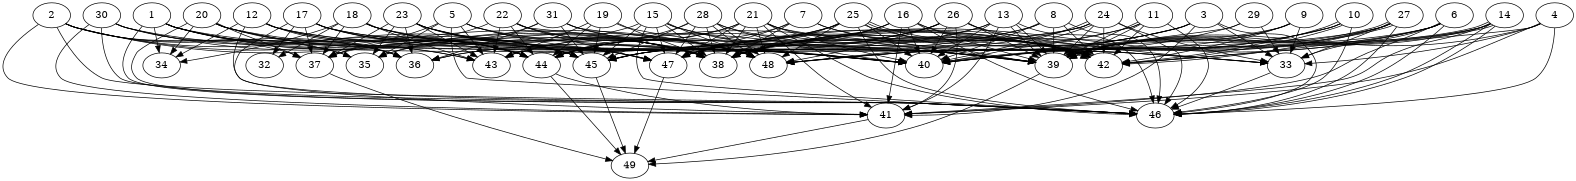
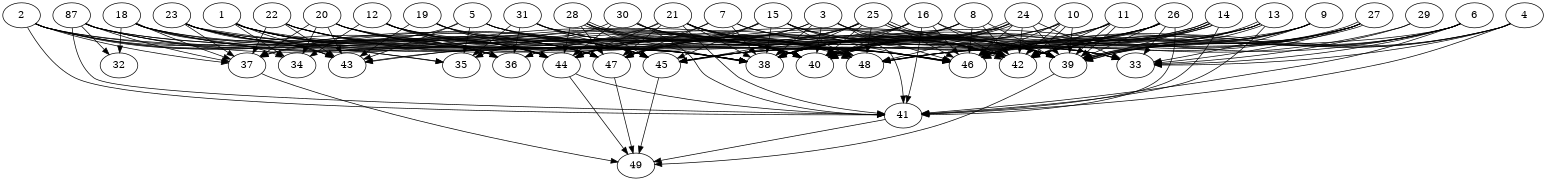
node "17": label "17" -> "87"
edge "29" -> "40": removed
edge "33" -> "46": now "9" -> "46"
